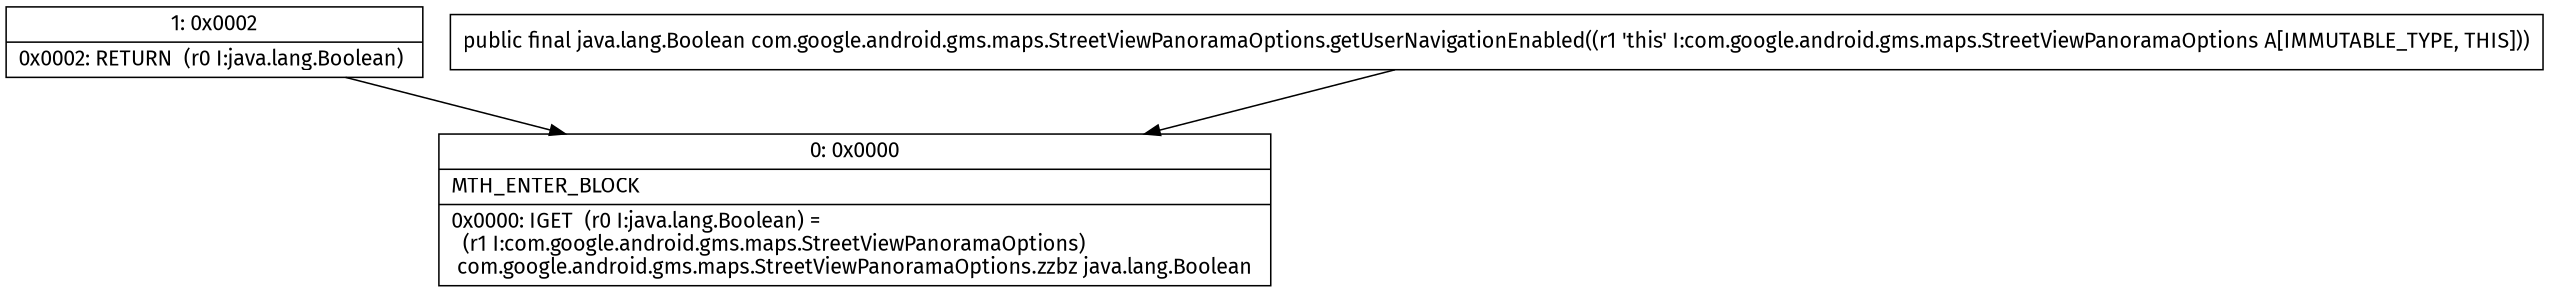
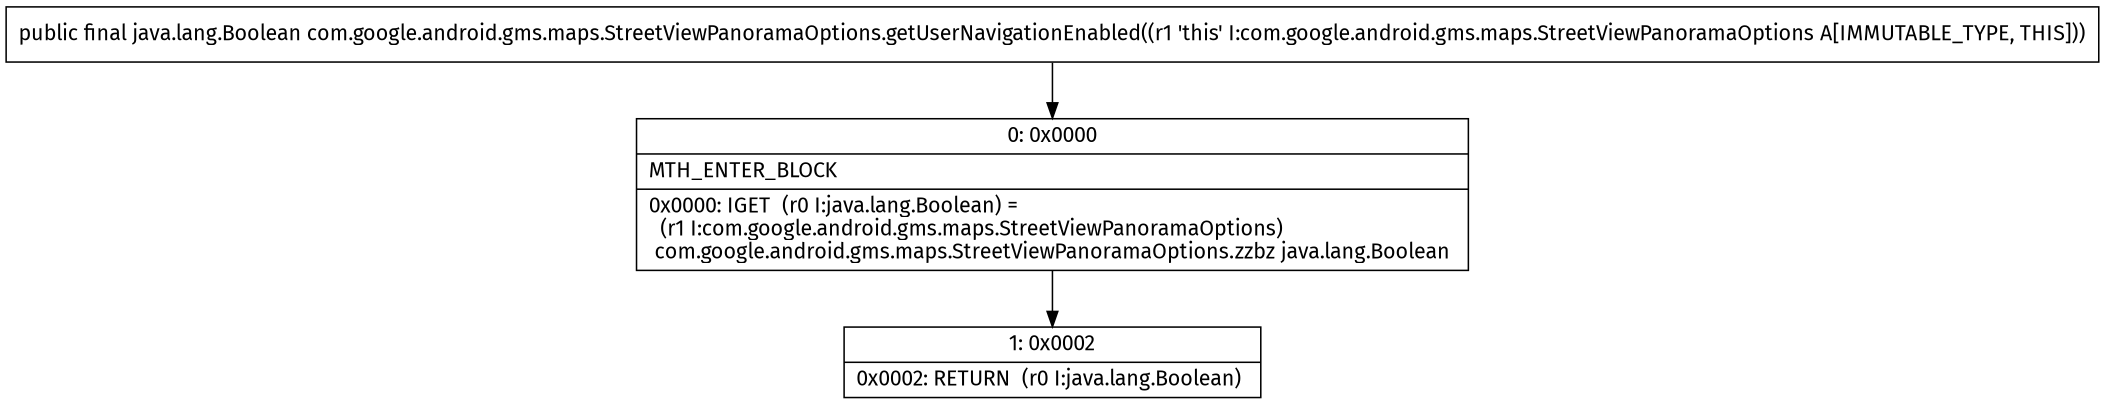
edge "1: 0x0002" -> "0: 0x0000": reversed
